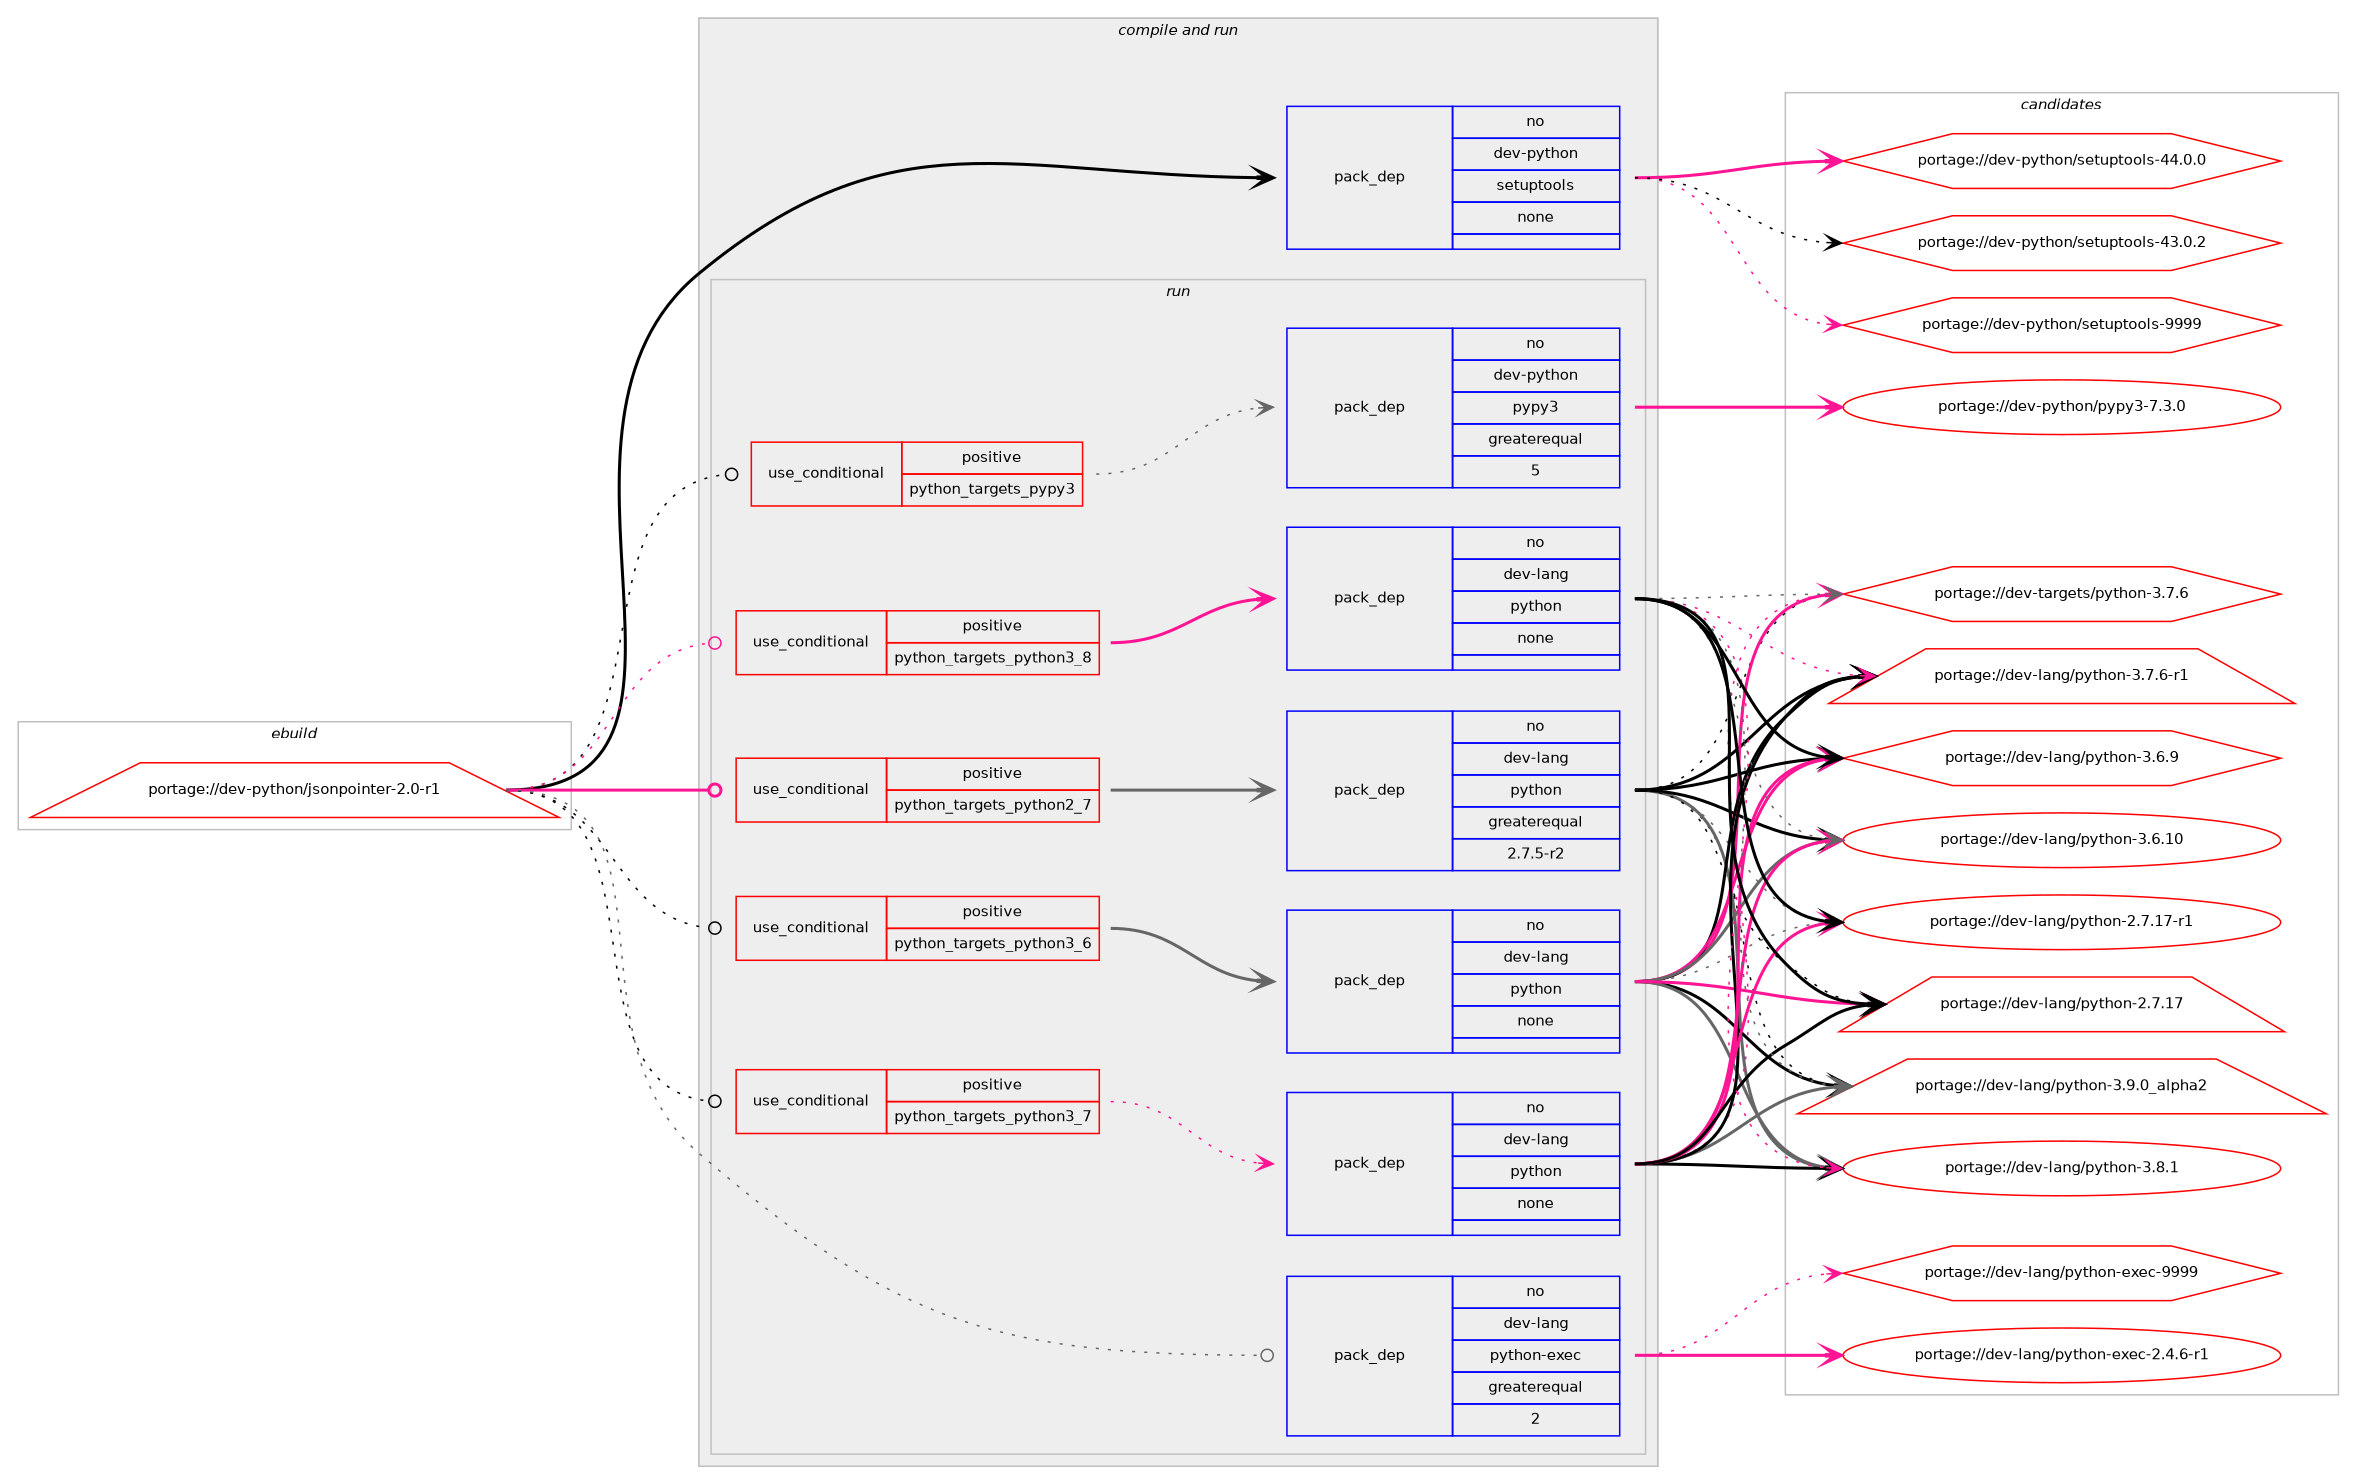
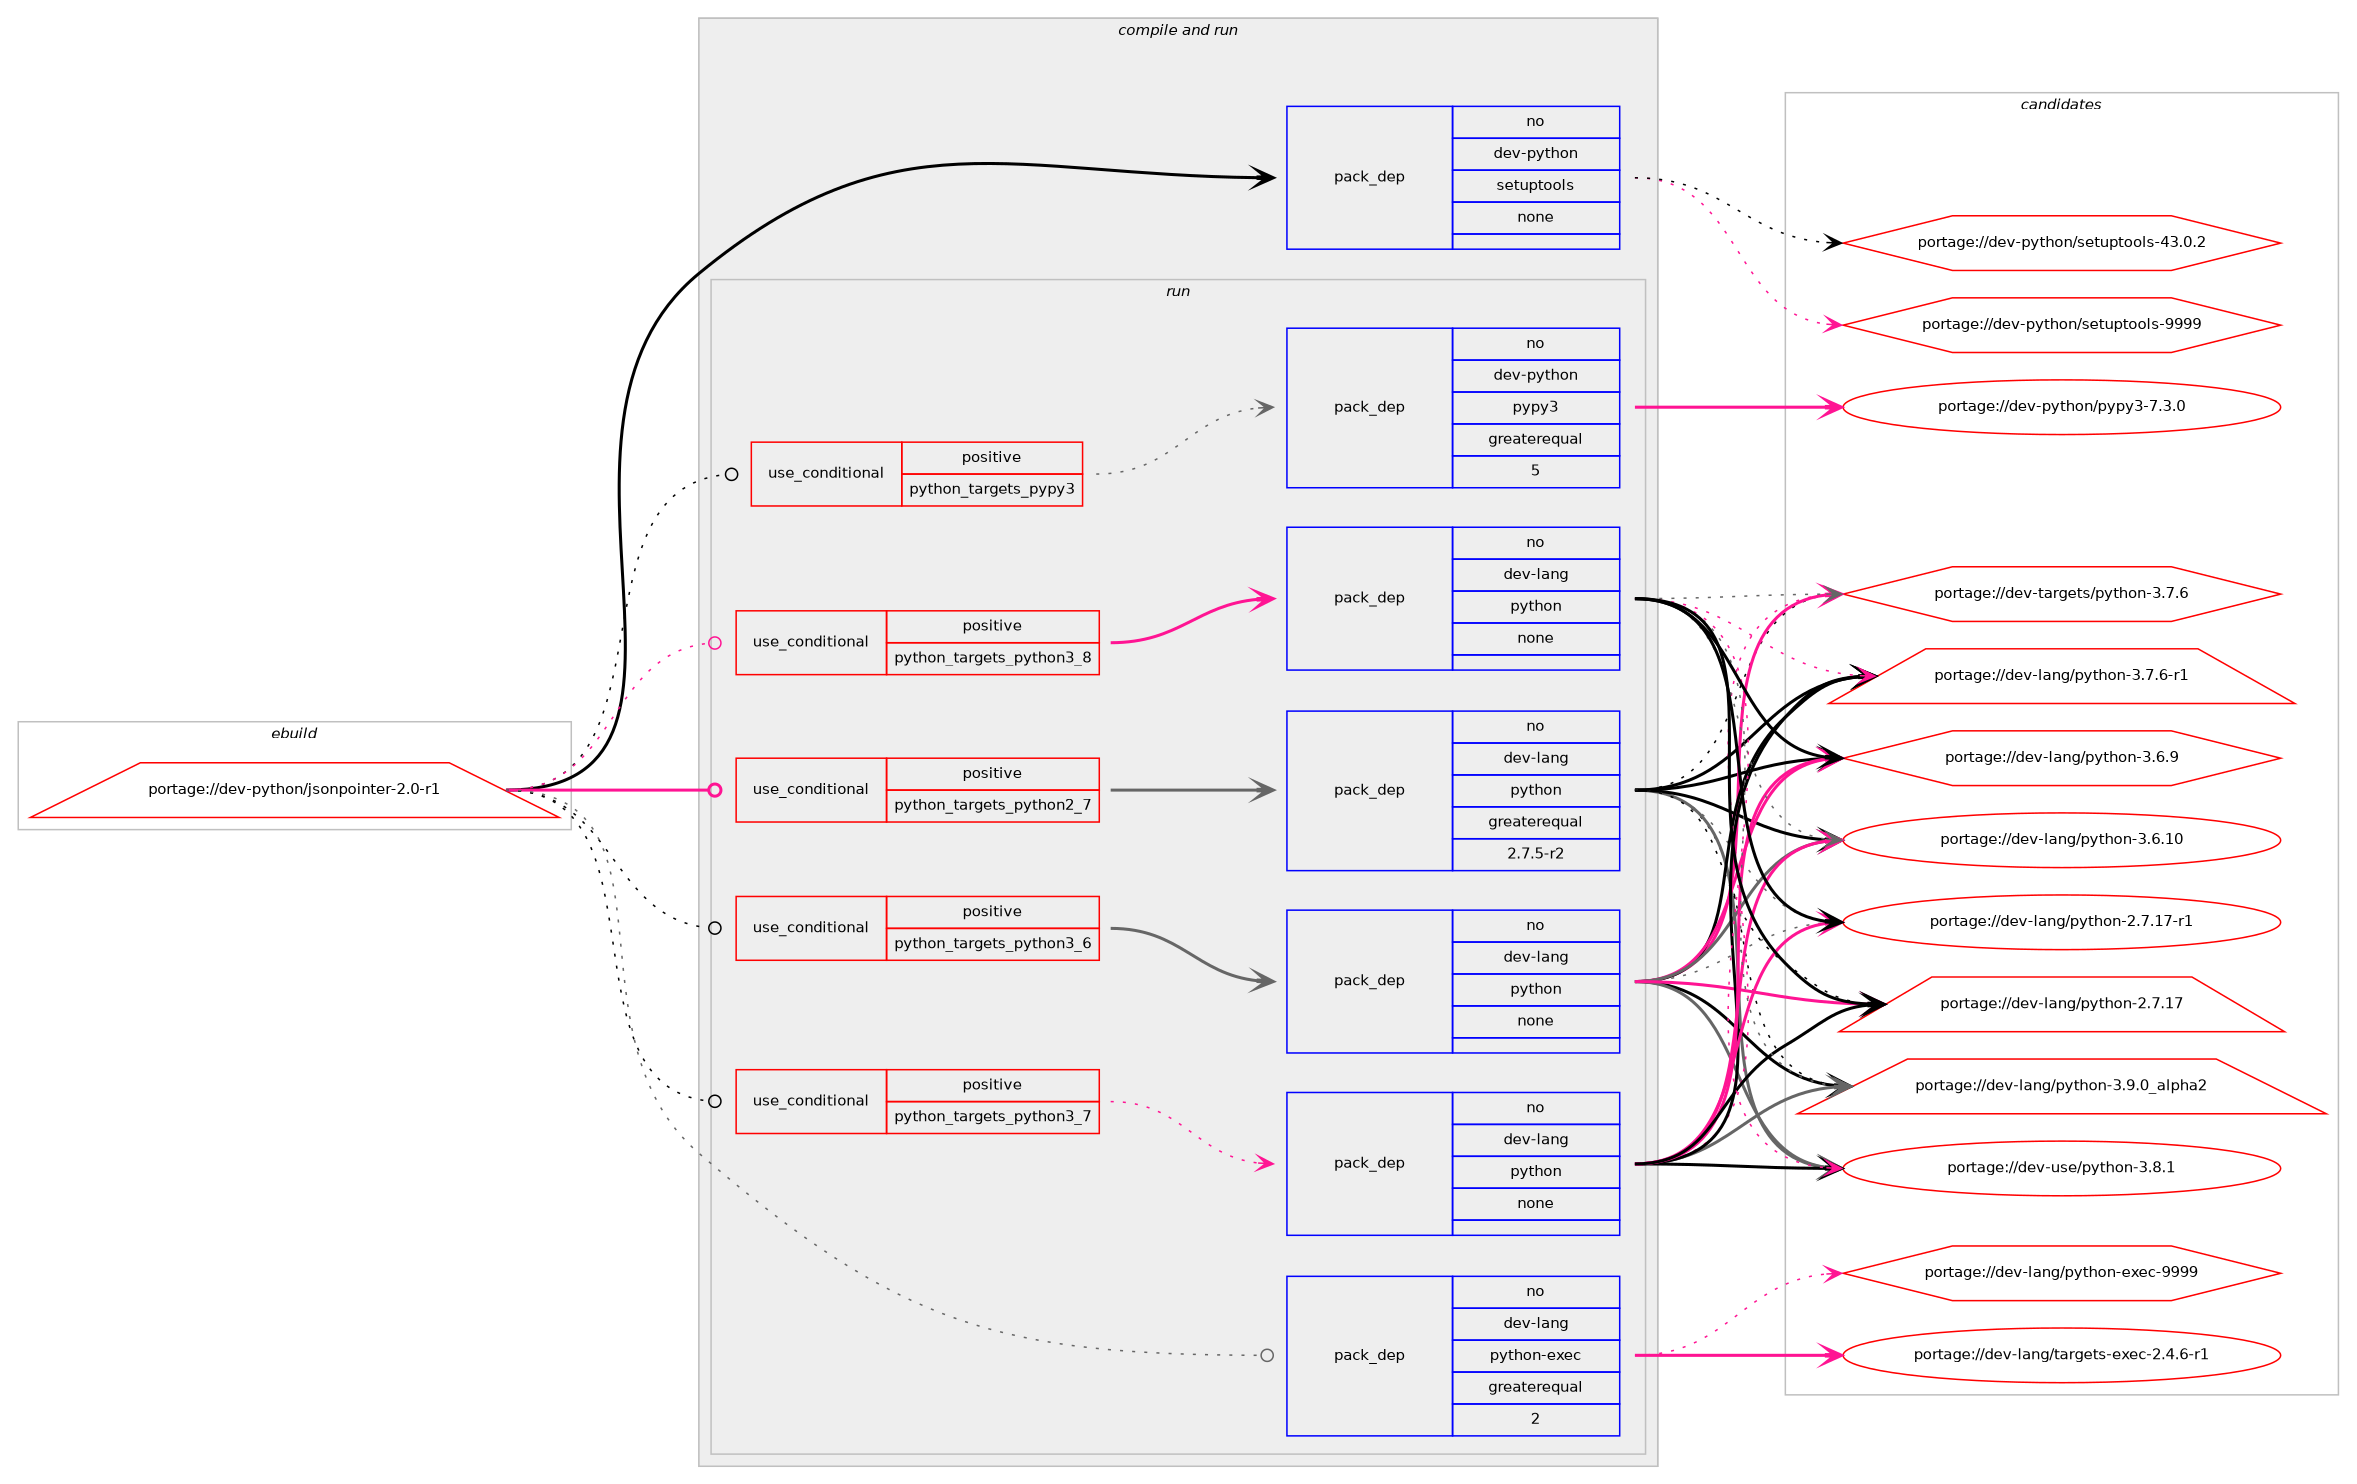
node "portage://dev-python/setuptools-44.0.0": removed
node "portage://dev-lang/python-3.8.1": label "portage://dev-lang/python-3.8.1" -> "portage://dev-use/python-3.8.1"
node "portage://dev-lang/python-exec-2.4.6-r1": label "portage://dev-lang/python-exec-2.4.6-r1" -> "portage://dev-lang/targets-exec-2.4.6-r1"
